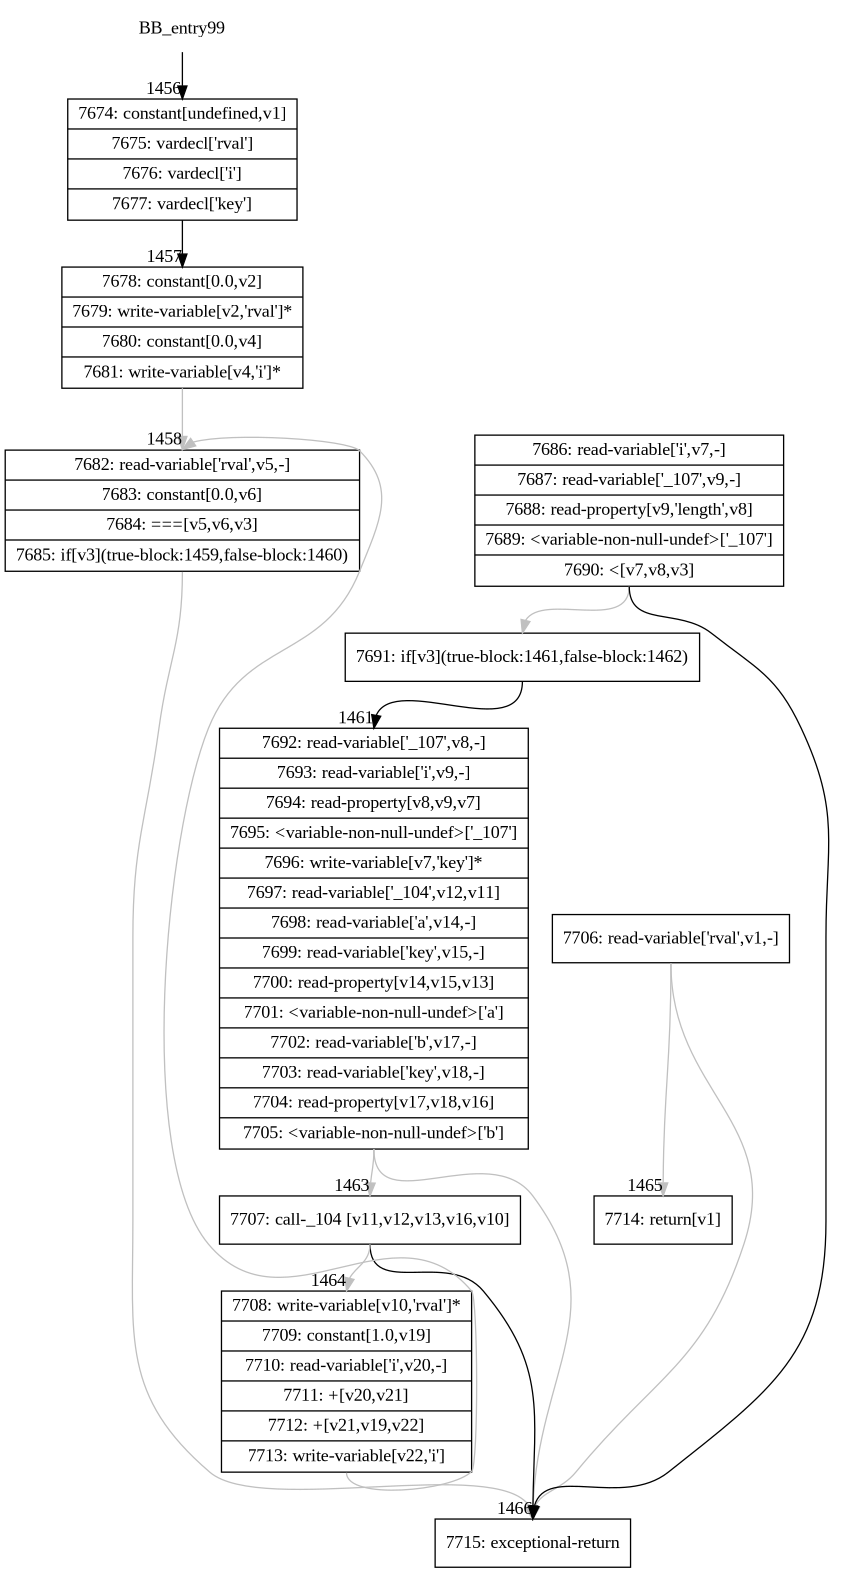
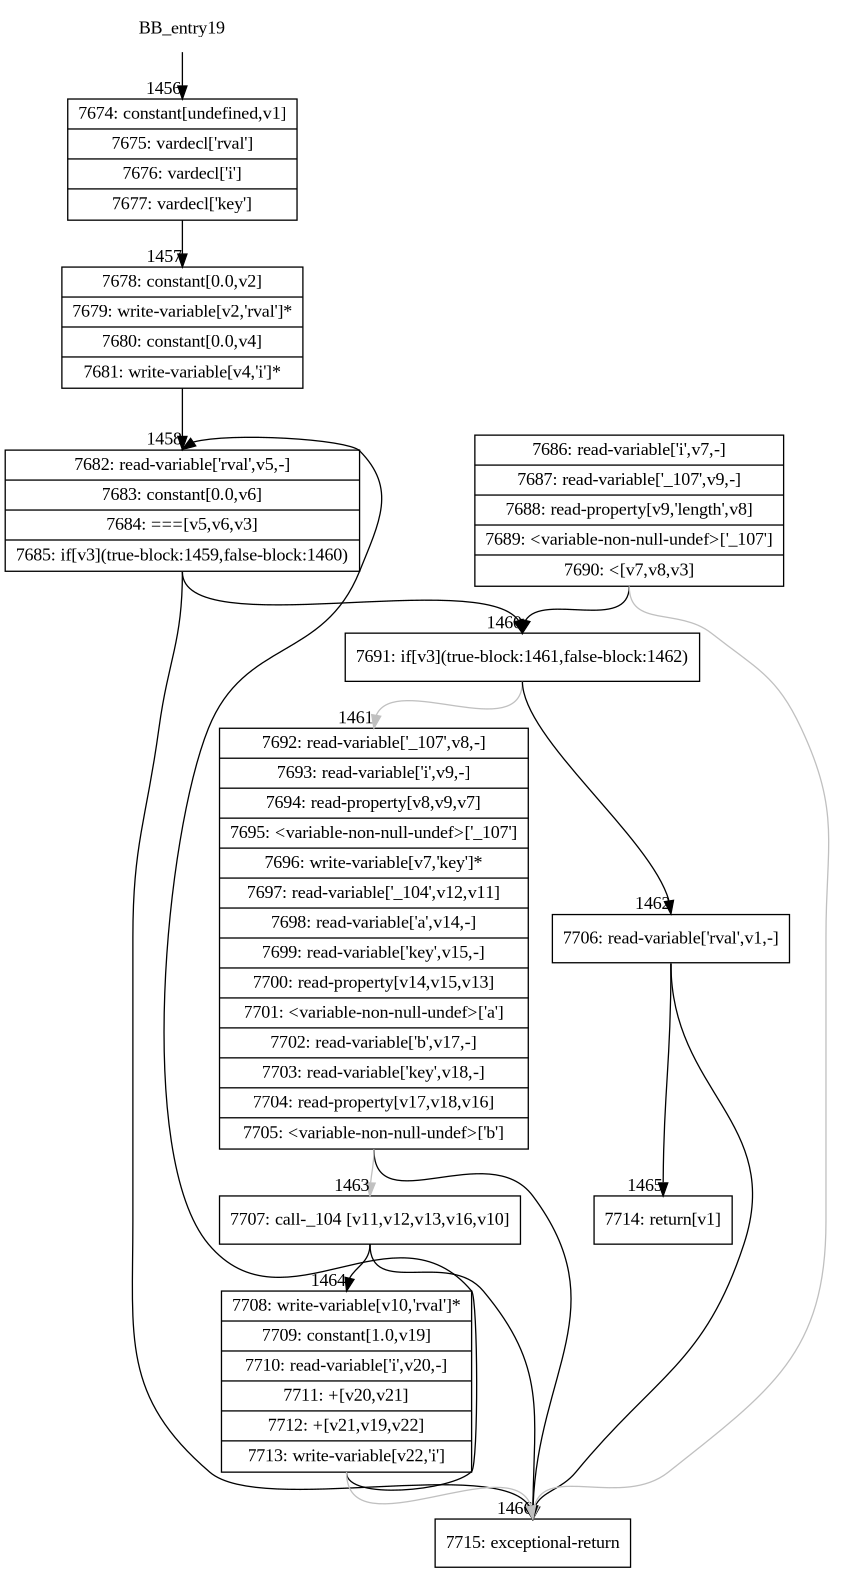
node "BB_entry99": label "BB_entry99" -> "BB_entry19"
edge "7678: constant[0.0,v2]" -> "7682: read-variable['rval',v5,-]": color gray -> black
edge "7682: read-variable['rval',v5,-]" -> "7691: if[v3](true-block:1461,false-block:1462)": added
edge "7686: read-variable['i',v7,-]" -> "7691: if[v3](true-block:1461,false-block:1462)": color gray -> black
edge "7691: if[v3](true-block:1461,false-block:1462)" -> "7692: read-variable['_107',v8,-]": color black -> gray
edge "7691: if[v3](true-block:1461,false-block:1462)" -> "7706: read-variable['rval',v1,-]": added
edge "7708: write-variable[v10,'rval']*" -> "7682: read-variable['rval',v5,-]": color gray -> black
edge "7706: read-variable['rval',v1,-]" -> "7714: return[v1]": color gray -> black
edge "7686: read-variable['i',v7,-]" -> "7715: exceptional-return": color black -> gray
edge "7682: read-variable['rval',v5,-]" -> "7715: exceptional-return": color gray -> black
edge "7692: read-variable['_107',v8,-]" -> "7715: exceptional-return": color gray -> black
edge "7707: call-_104 [v11,v12,v13,v16,v10]" -> "7708: write-variable[v10,'rval']*": color gray -> black
edge "7706: read-variable['rval',v1,-]" -> "7715: exceptional-return": color gray -> black
edge "7708: write-variable[v10,'rval']*" -> "7715: exceptional-return": added
